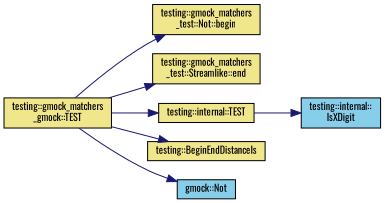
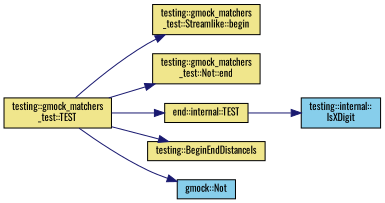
node "testing::gmock_matchers _test::Not::begin": label "testing::gmock_matchers _test::Not::begin" -> "testing::gmock_matchers _test::Streamlike::begin"
node "testing::gmock_matchers _test::Streamlike::end": label "testing::gmock_matchers _test::Streamlike::end" -> "testing::gmock_matchers _test::Not::end"
node "testing::gmock_matchers _gmock::TEST": label "testing::gmock_matchers _gmock::TEST" -> "testing::gmock_matchers _test::TEST"
node "testing::internal::TEST": label "testing::internal::TEST" -> "end::internal::TEST"
